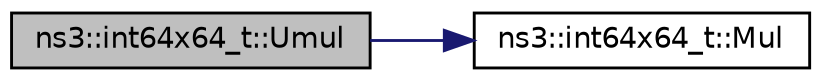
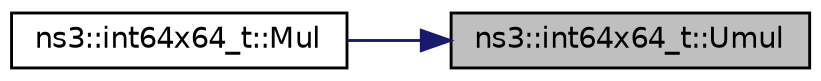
edge "ns3::int64x64_t::Umul" -> "ns3::int64x64_t::Mul": reversed
